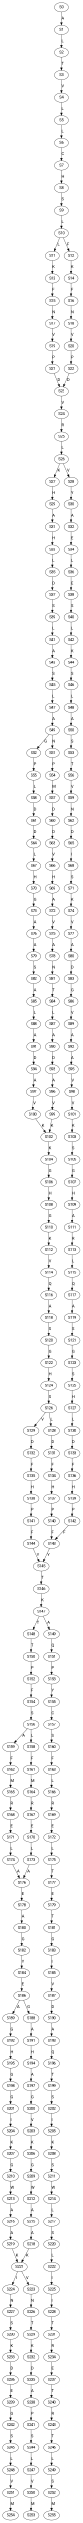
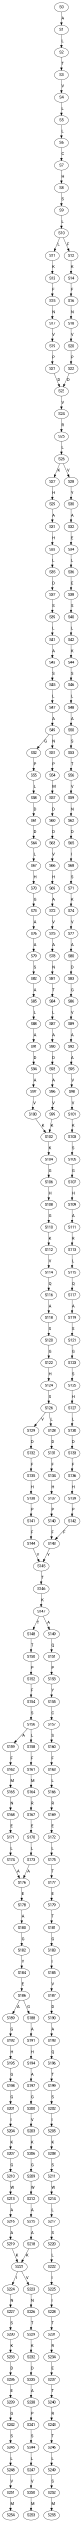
edge "S165" -> "S168": label "R" -> "N"
